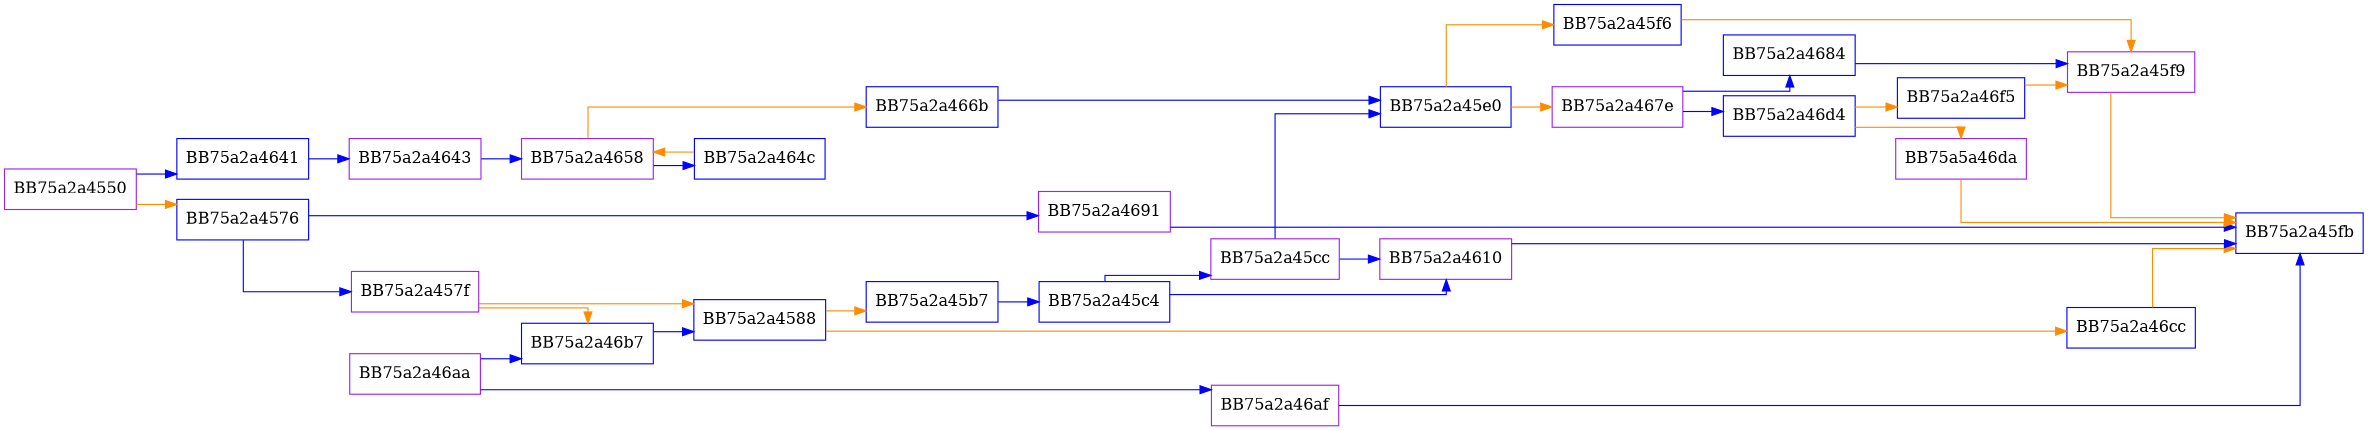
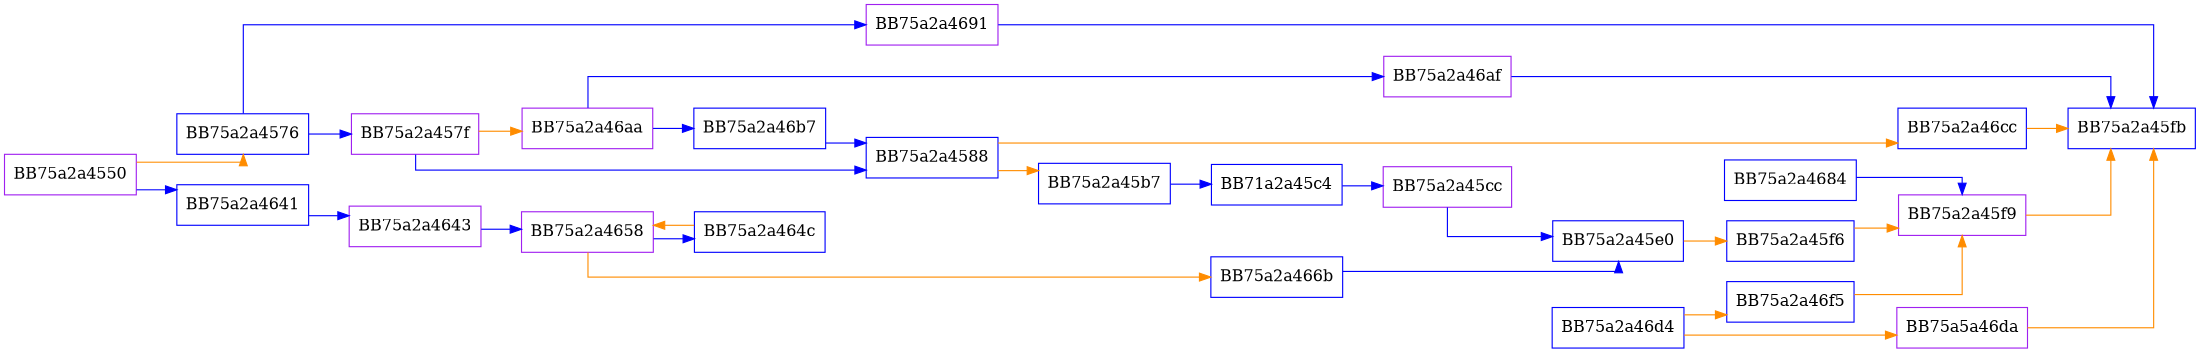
node "BB75a2a467e": removed
node "BB75a2a4610": removed
node "BB75a2a45c4": label "BB75a2a45c4" -> "BB71a2a45c4"
edge "BB75a2a457f" -> "BB75a2a4588": color darkorange -> blue
edge "BB75a2a457f" -> "BB75a2a46b7": now "BB75a2a457f" -> "BB75a2a46aa"
